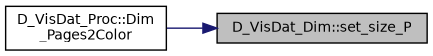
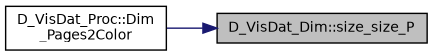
node "D_VisDat_Dim::set_size_P": label "D_VisDat_Dim::set_size_P" -> "D_VisDat_Dim::size_size_P"
